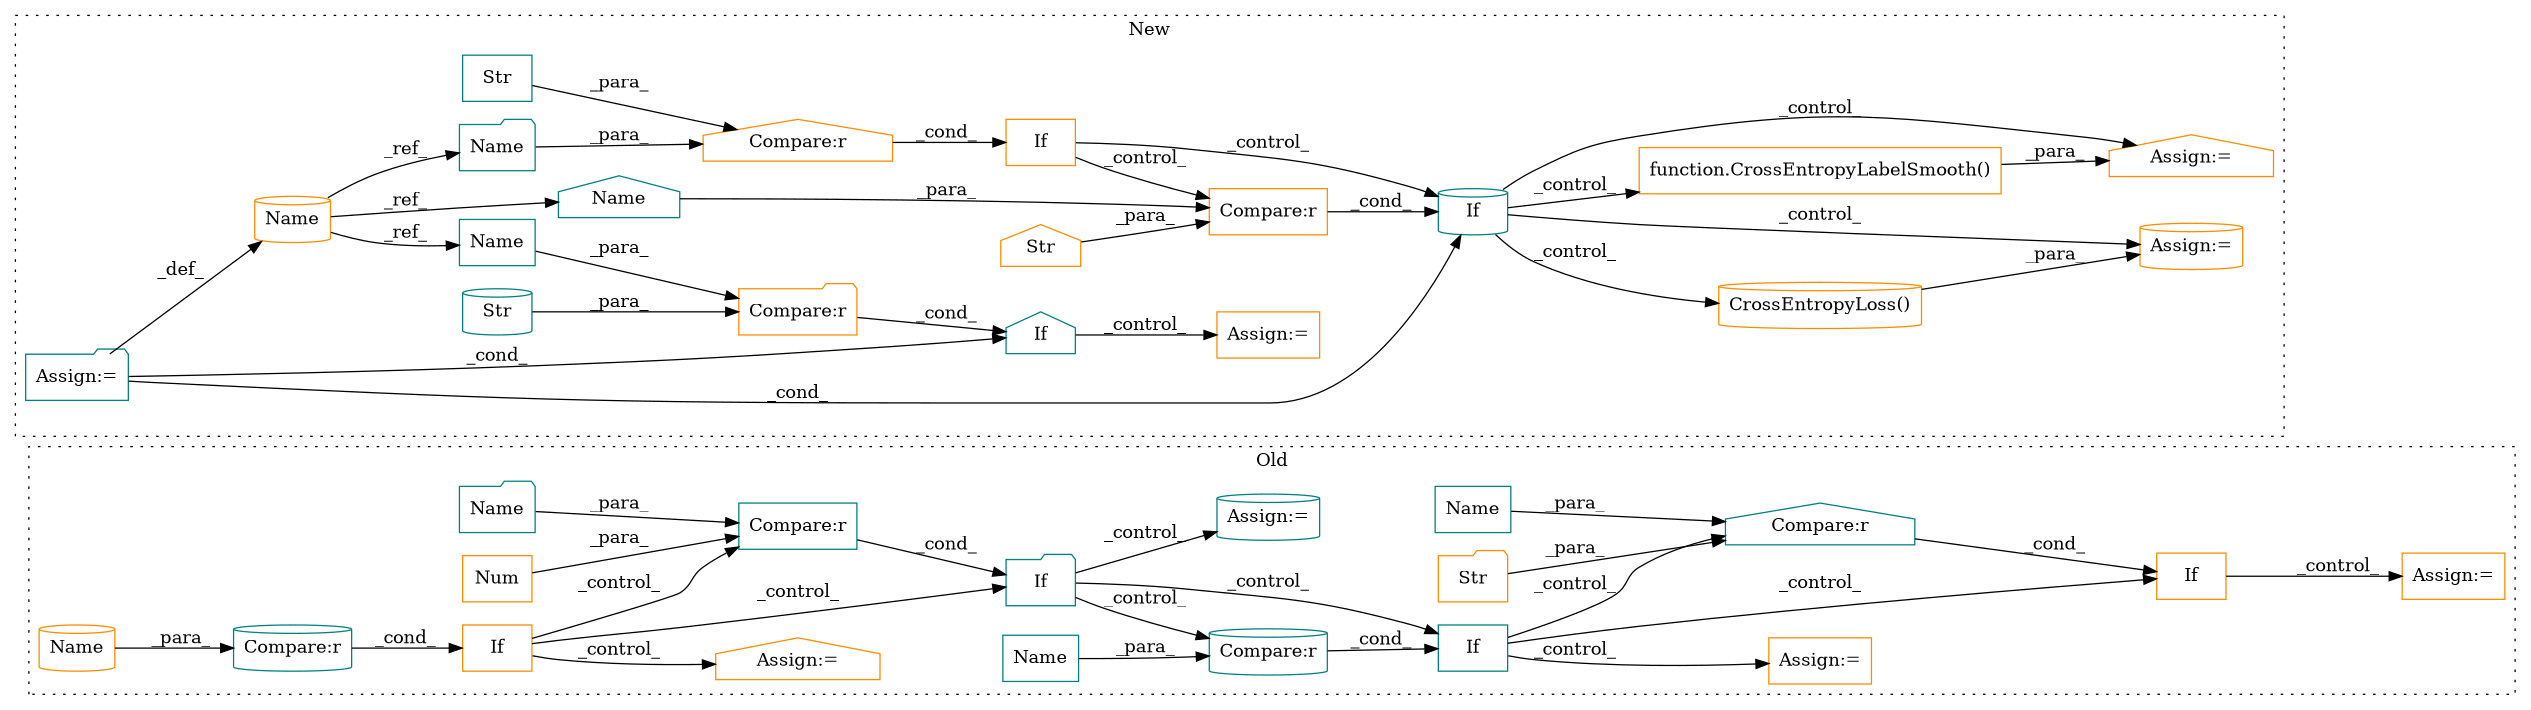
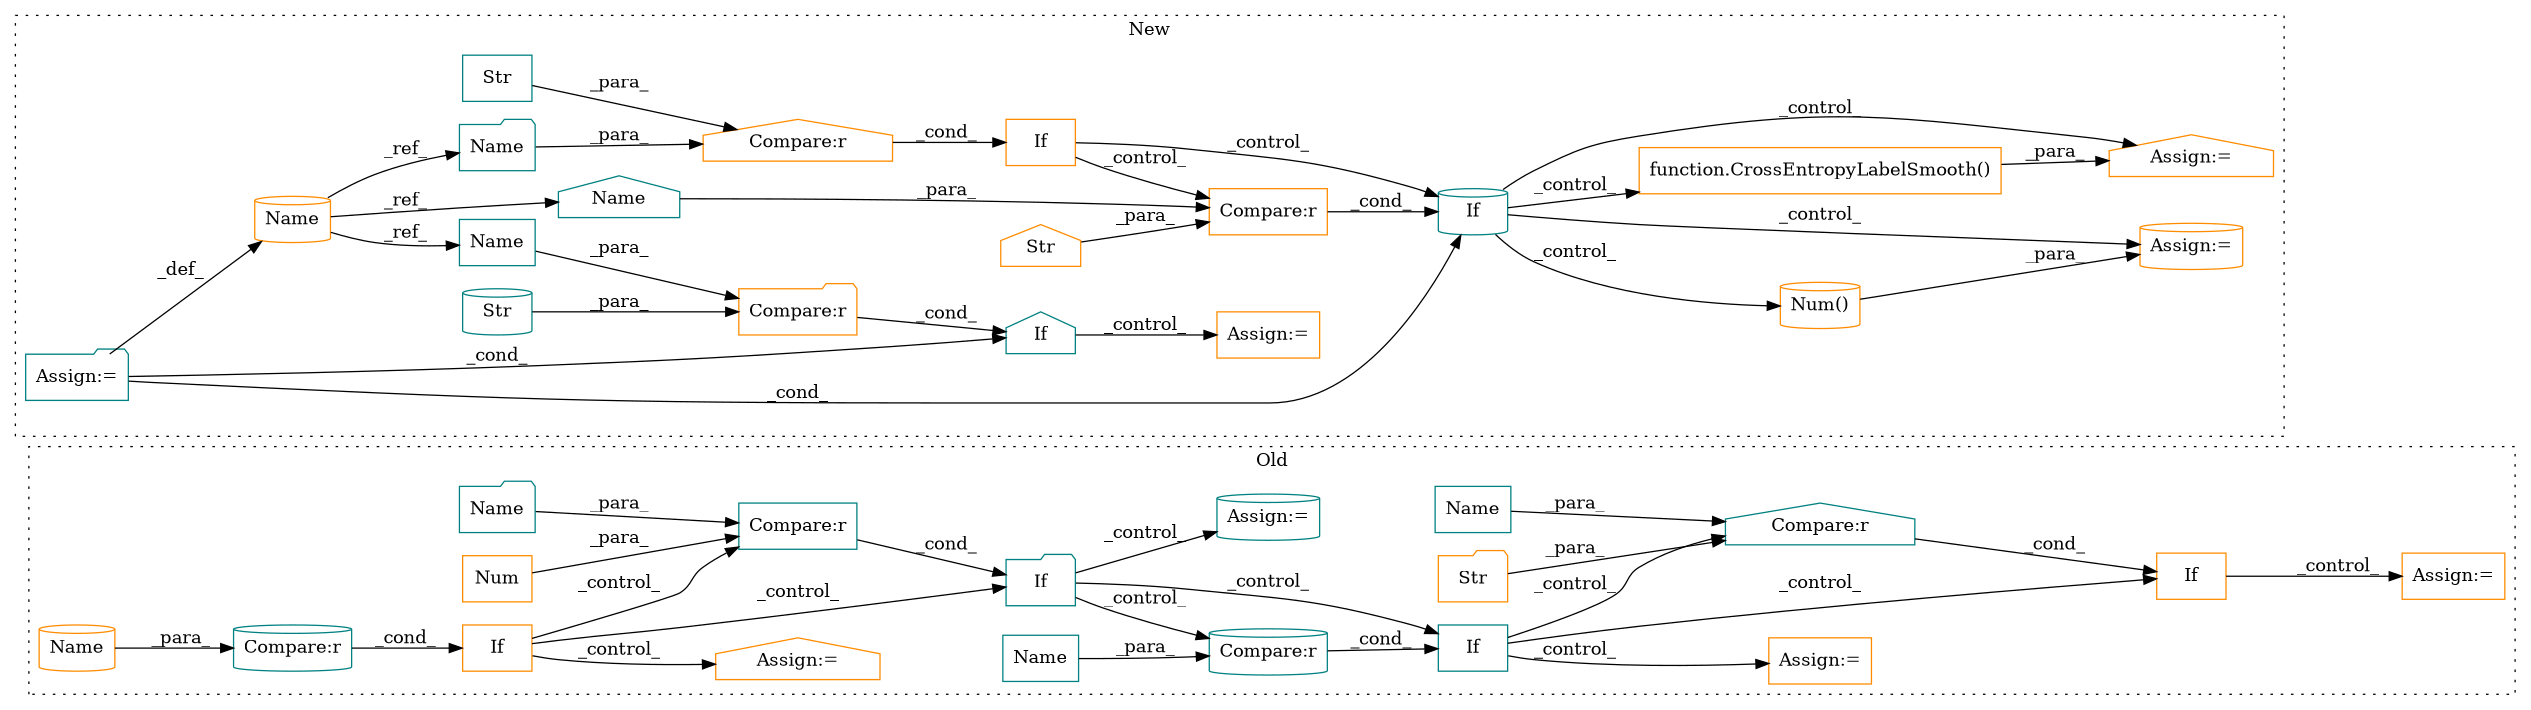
node "CrossEntropyLoss()": label "CrossEntropyLoss()" -> "Num()"
